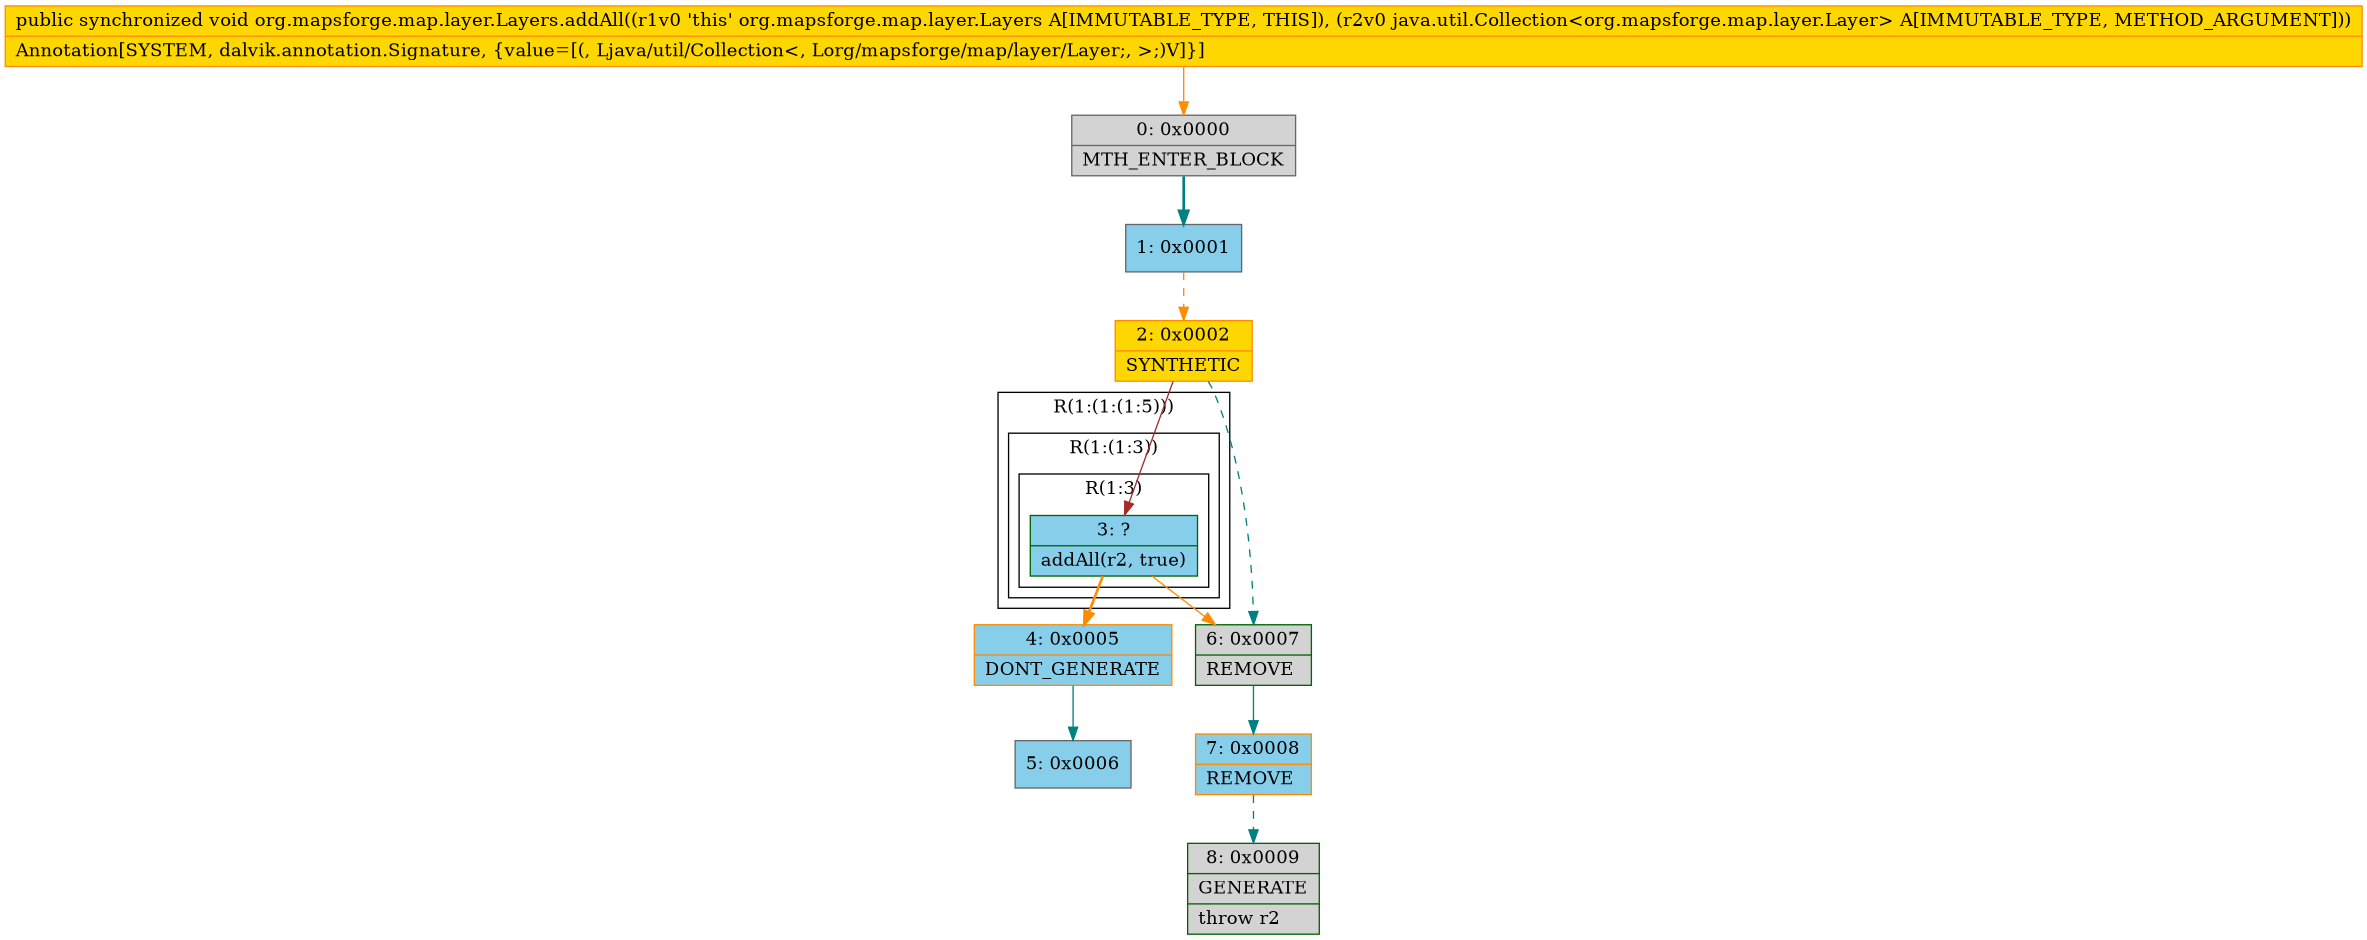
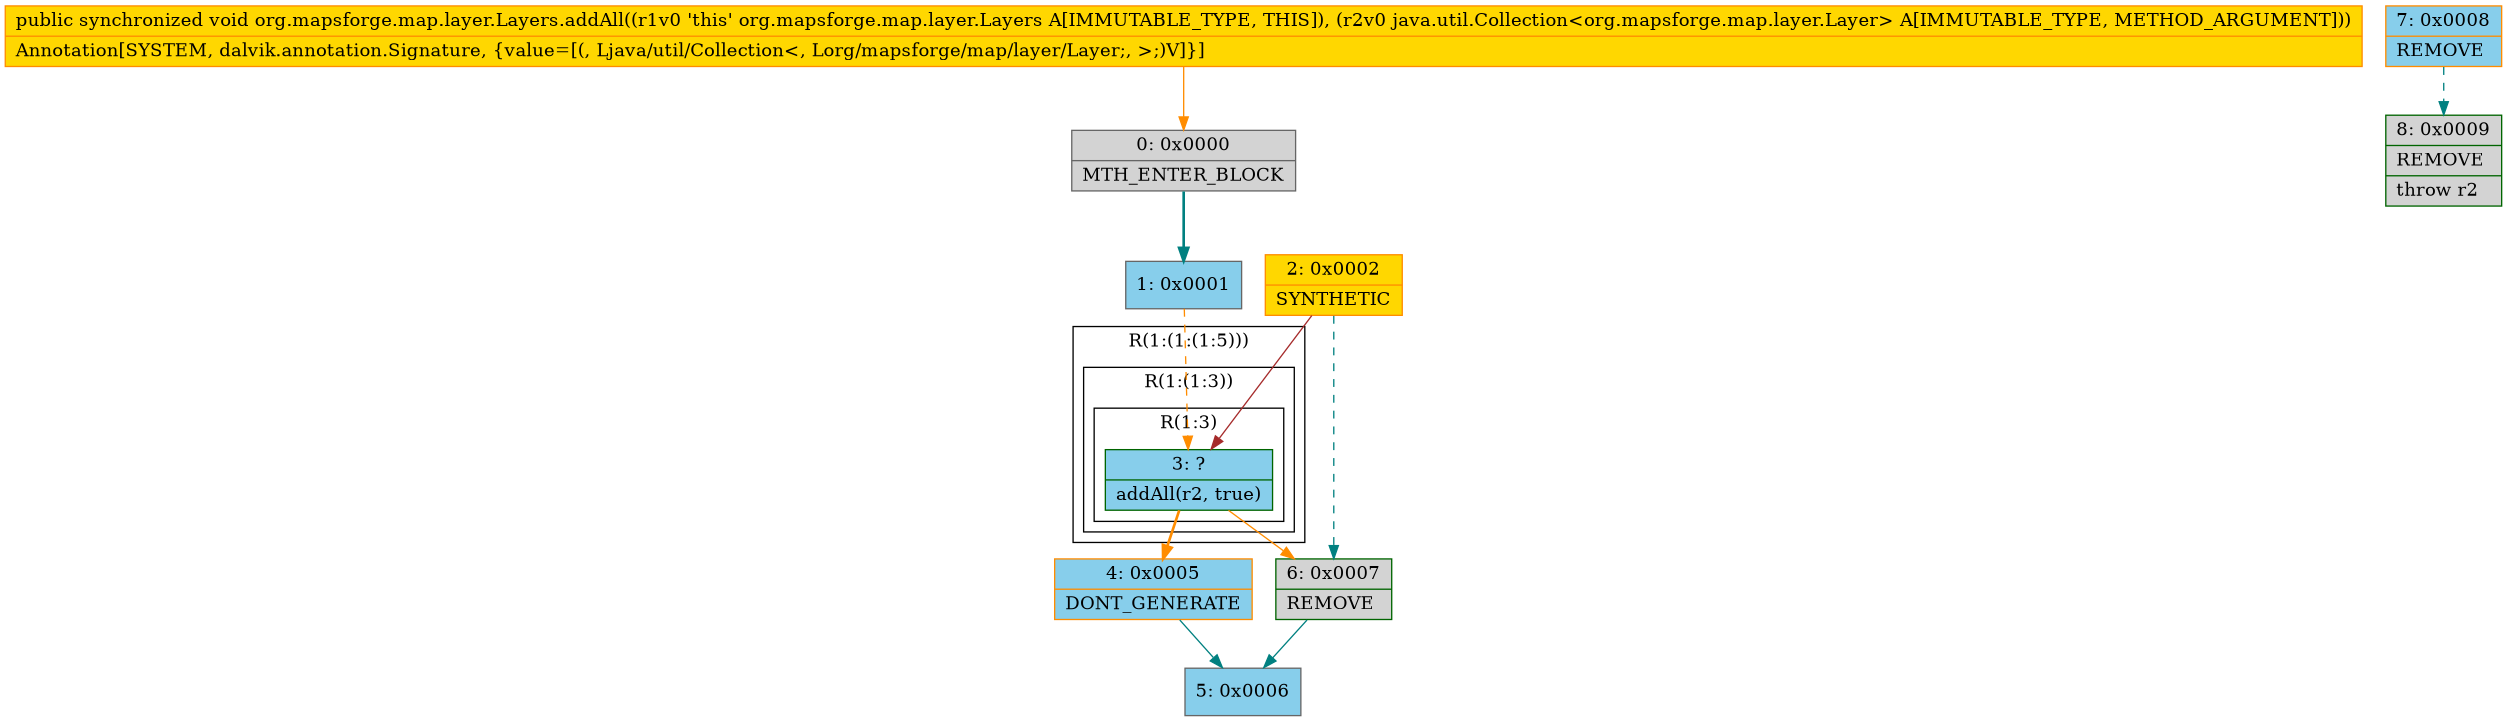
edge "1: 0x0001" -> "2: 0x0002": now "1: 0x0001" -> "3: ?"
edge "6: 0x0007" -> "7: 0x0008": now "6: 0x0007" -> "5: 0x0006"
node "8: 0x0009": text "GENERATE" -> "REMOVE"
